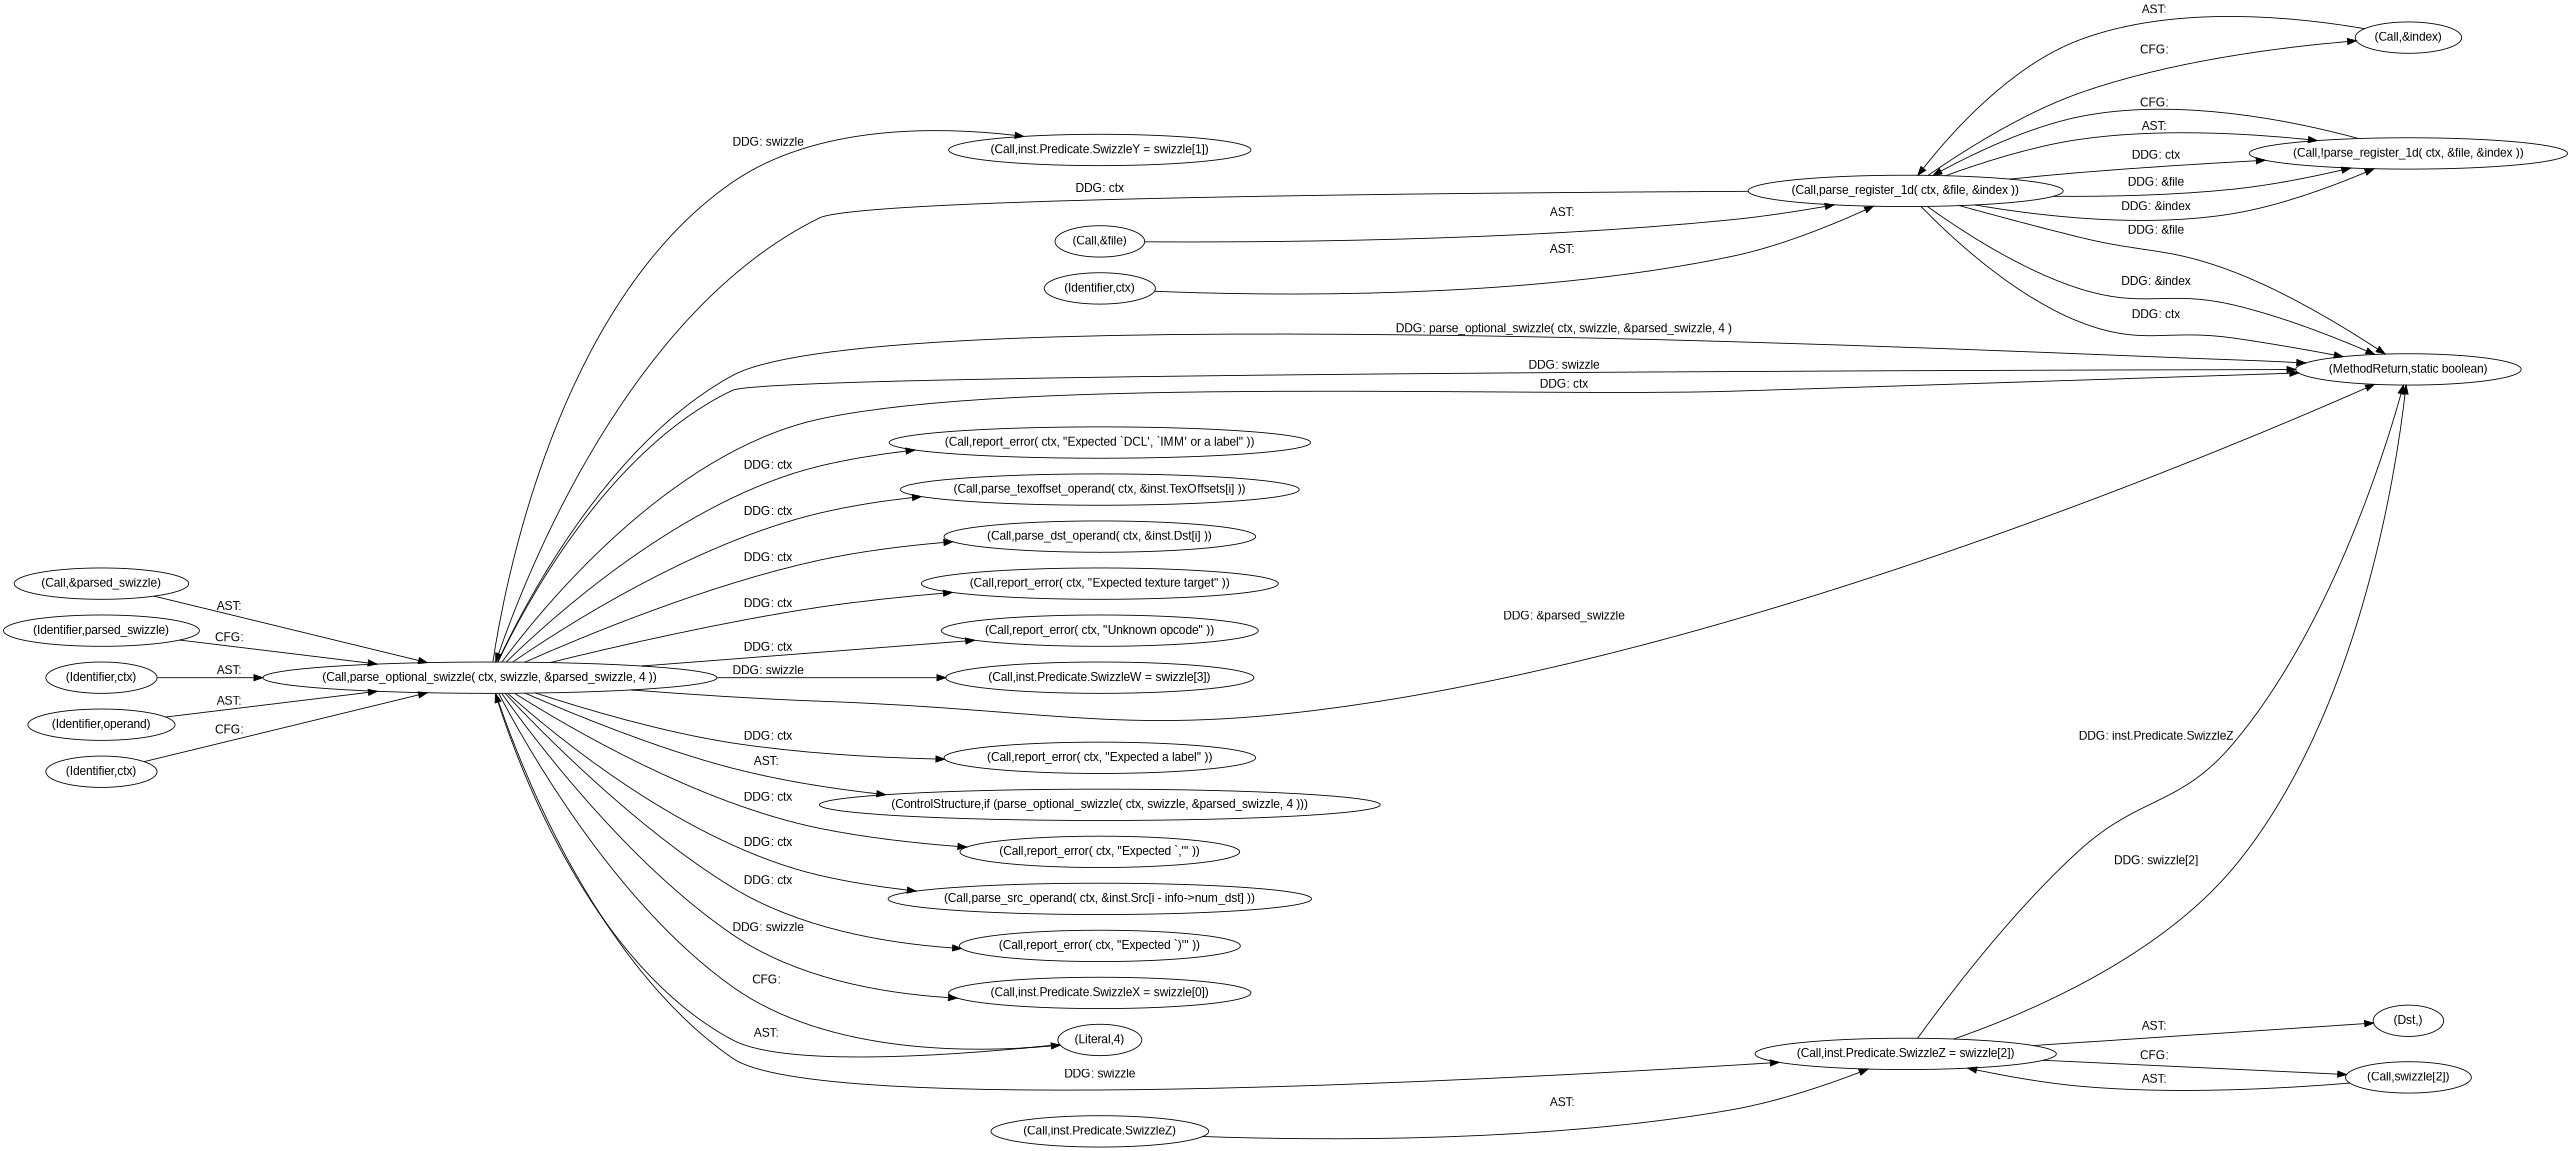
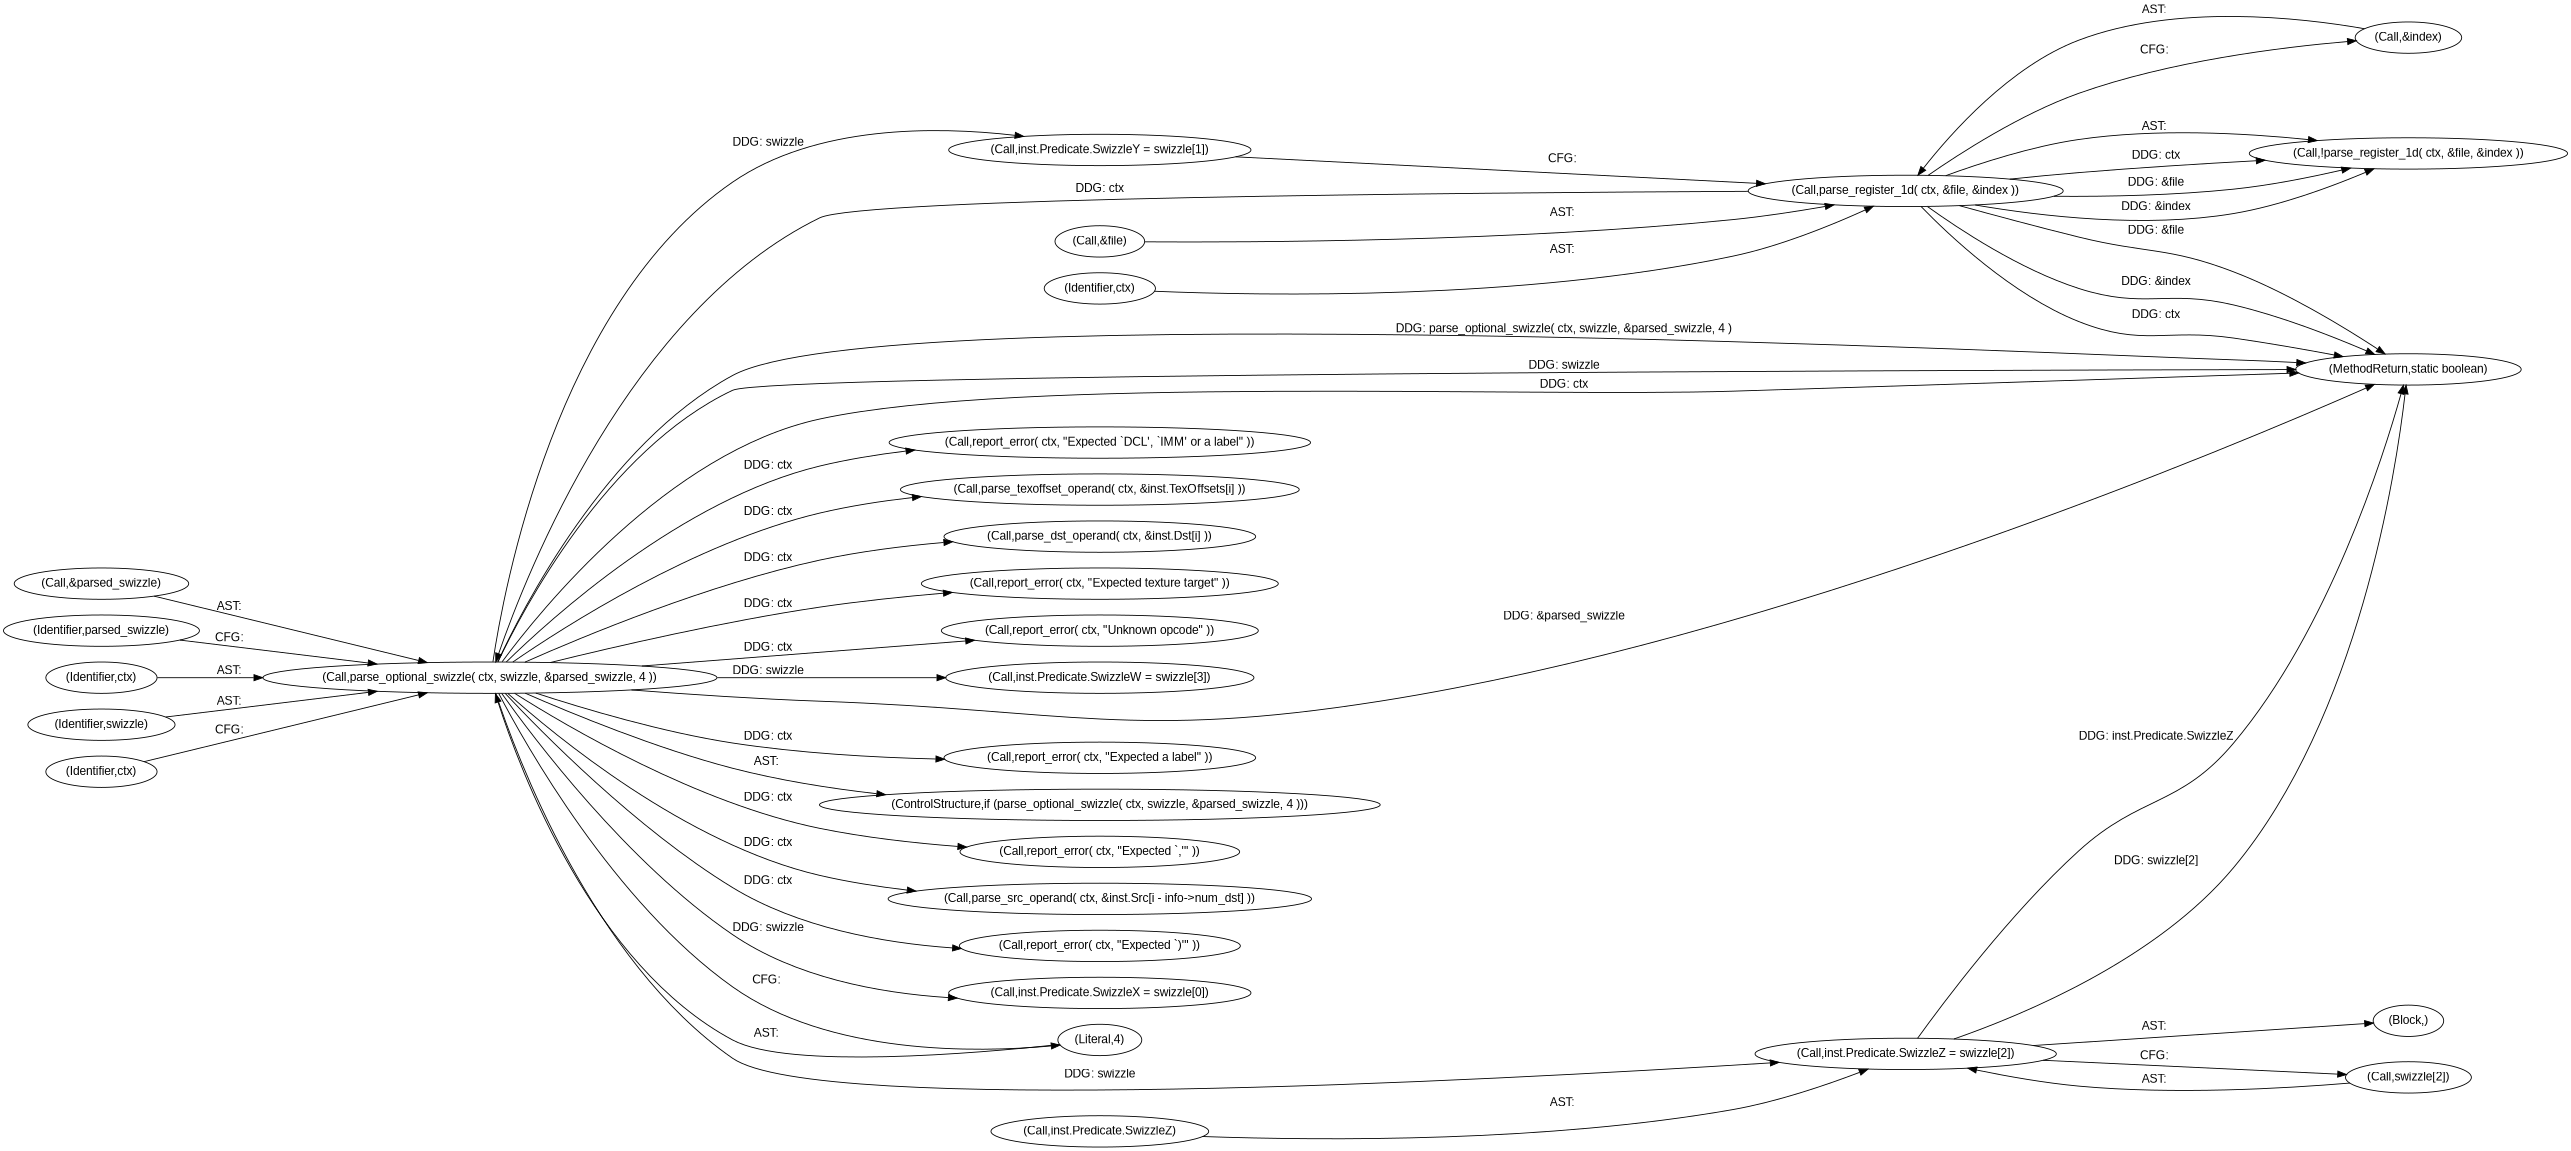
edge "(Call,!parse_register_1d( ctx, &file, &index ))" -> "(Call,parse_register_1d( ctx, &file, &index ))": now "(Call,inst.Predicate.SwizzleY = swizzle[1])" -> "(Call,parse_register_1d( ctx, &file, &index ))"
node "(Identifier,operand)": label "(Identifier,operand)" -> "(Identifier,swizzle)"
node "(Dst,)": label "(Dst,)" -> "(Block,)"
